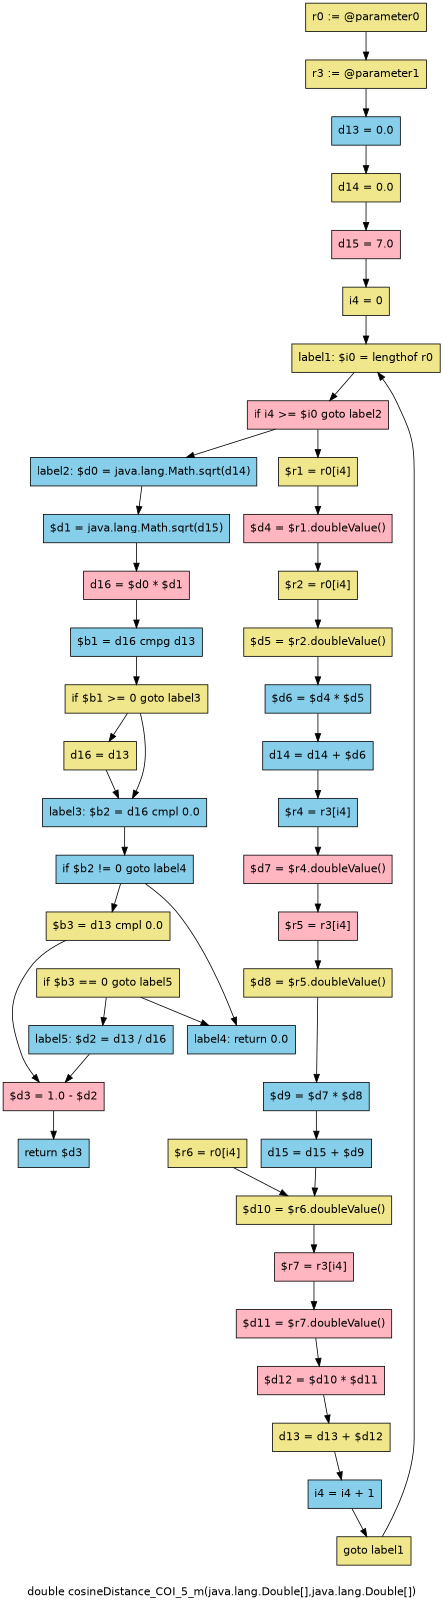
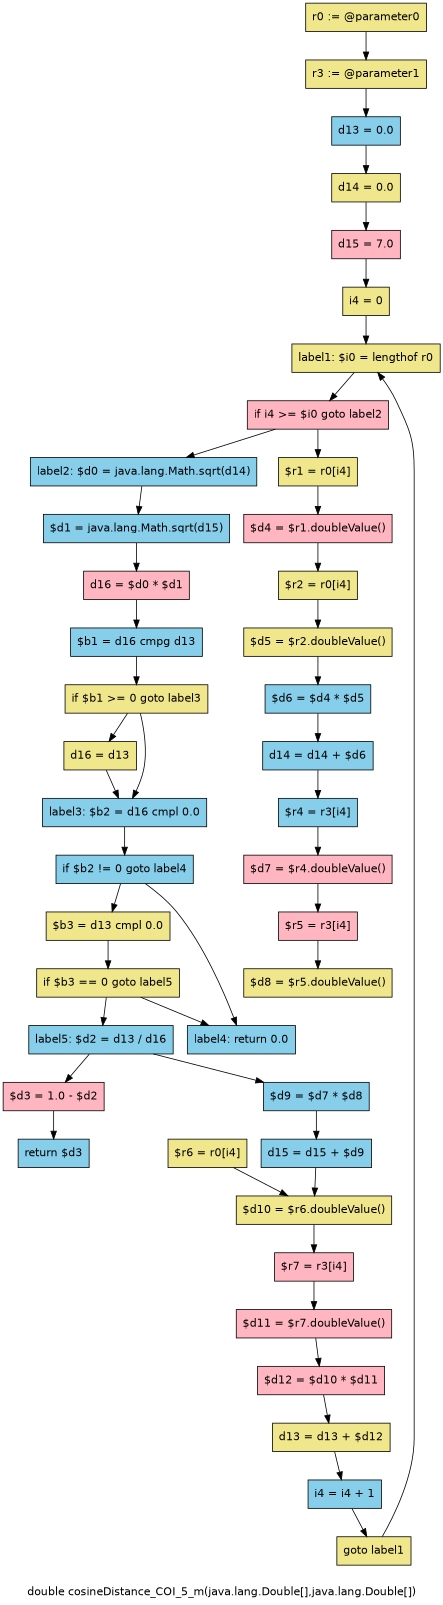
edge "$b3 = d13 cmpl 0.0" -> "$d3 = 1.0 - $d2": now "$b3 = d13 cmpl 0.0" -> "if $b3 == 0 goto label5"
edge "$d8 = $r5.doubleValue()" -> "$d9 = $d7 * $d8": now "label5: $d2 = d13 / d16" -> "$d9 = $d7 * $d8"
